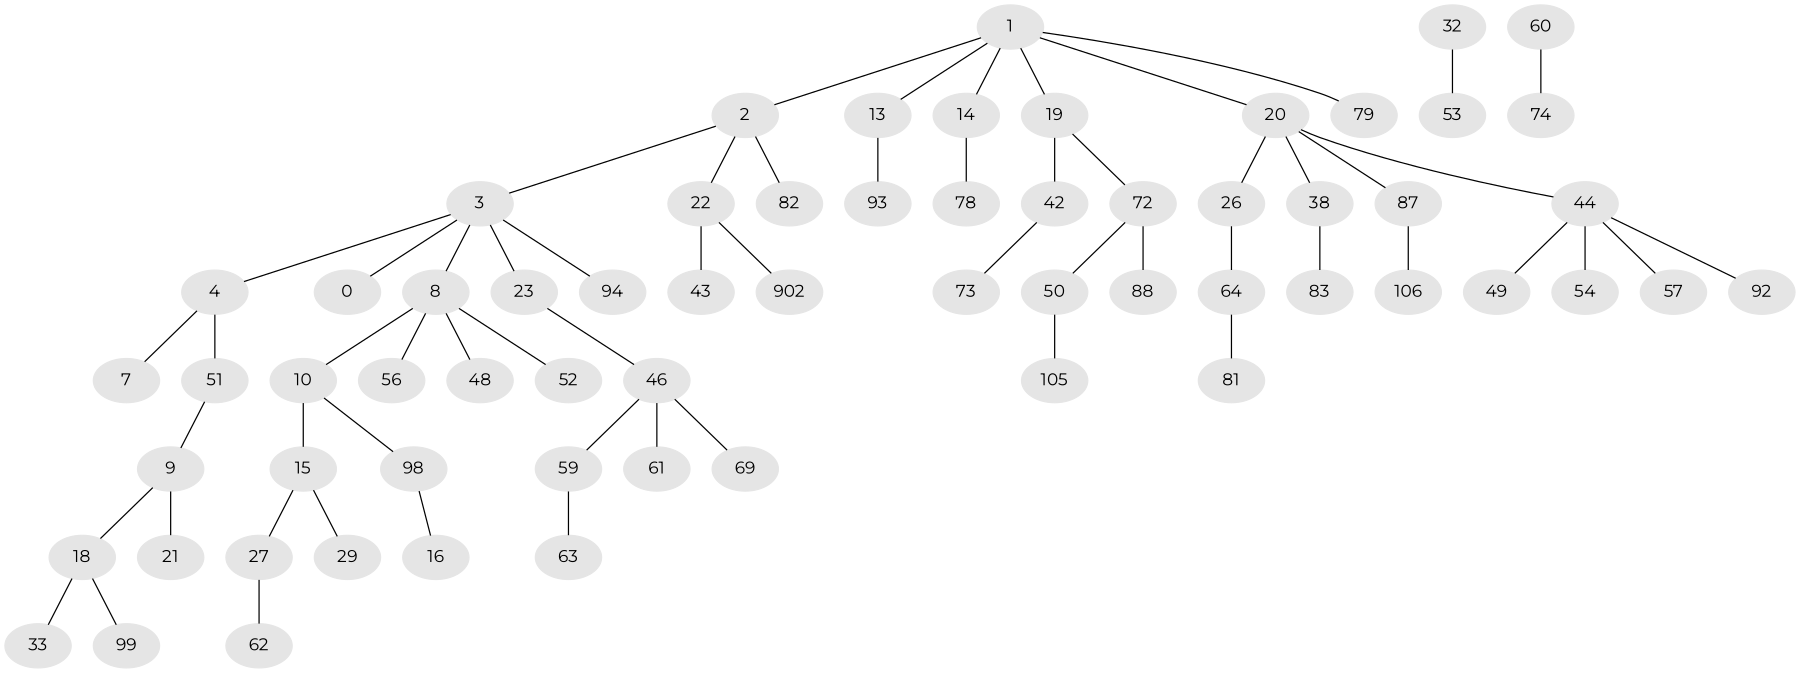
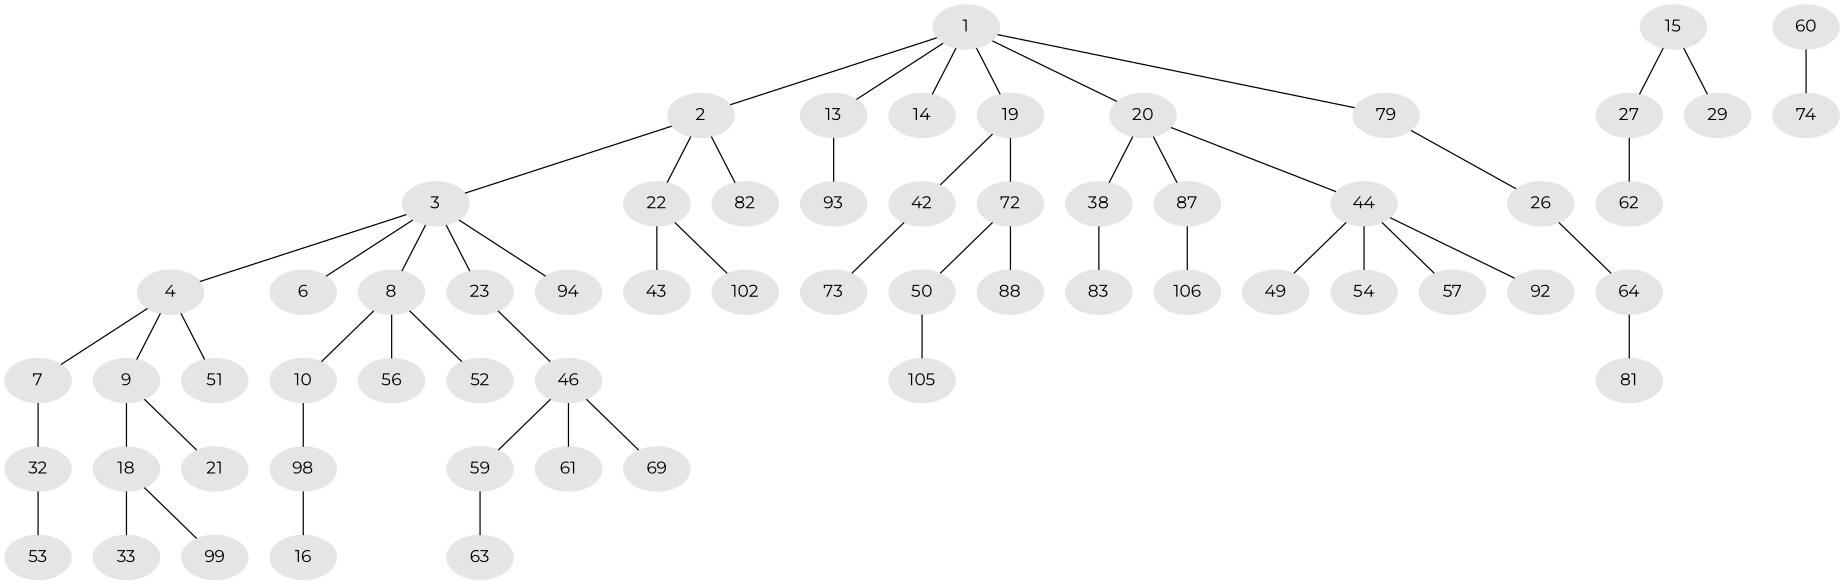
edge "20" -- "26": now "79" -- "26"
node "78": removed
node "0": label "0" -> "6"
node "902": label "902" -> "102"
node "48": removed
edge "7" -- "32": added
edge "51" -- "9": now "4" -- "9"
edge "10" -- "15": removed
